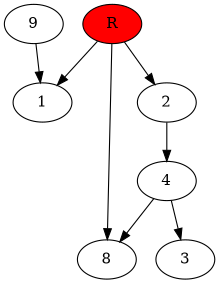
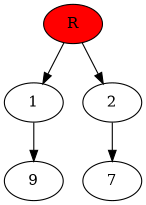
edge "9" -> "1": reversed
node "4": label "4" -> "7"
node "8": removed
node "3": removed
